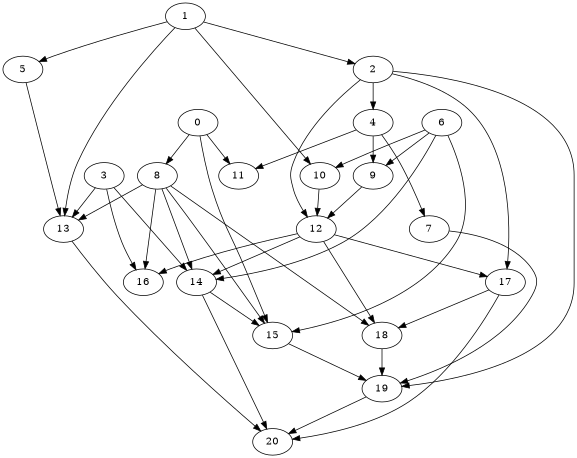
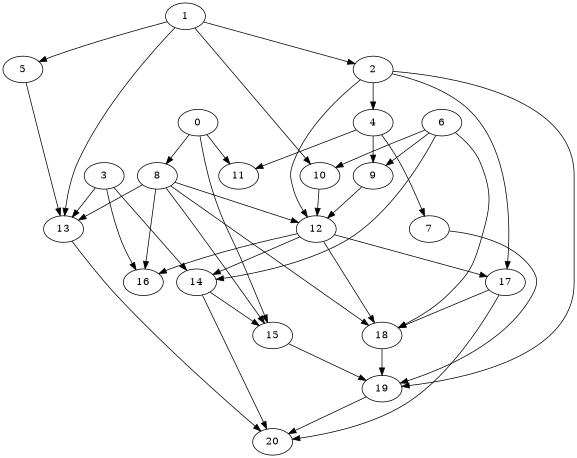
edge "8" -> "14": now "8" -> "12"
edge "6" -> "15": now "6" -> "18"
